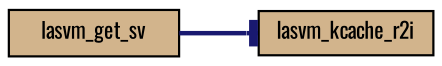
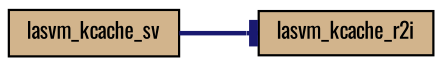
node "lasvm_get_sv": label "lasvm_get_sv" -> "lasvm_kcache_sv"
